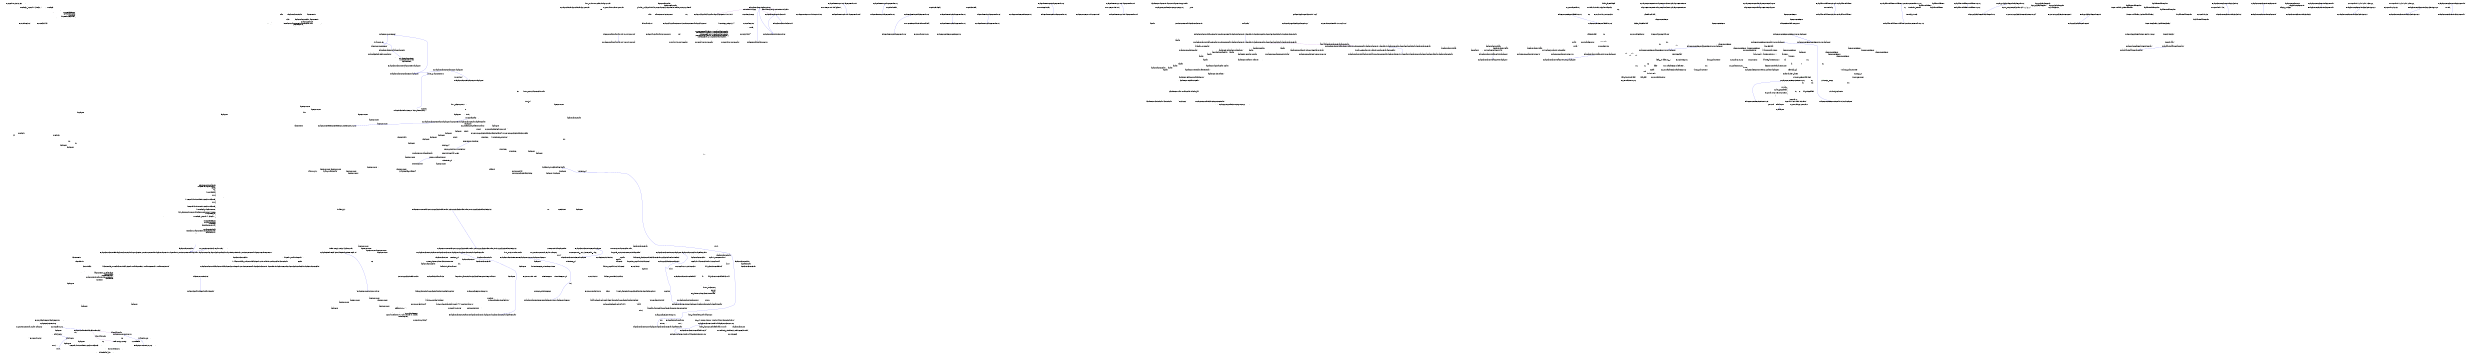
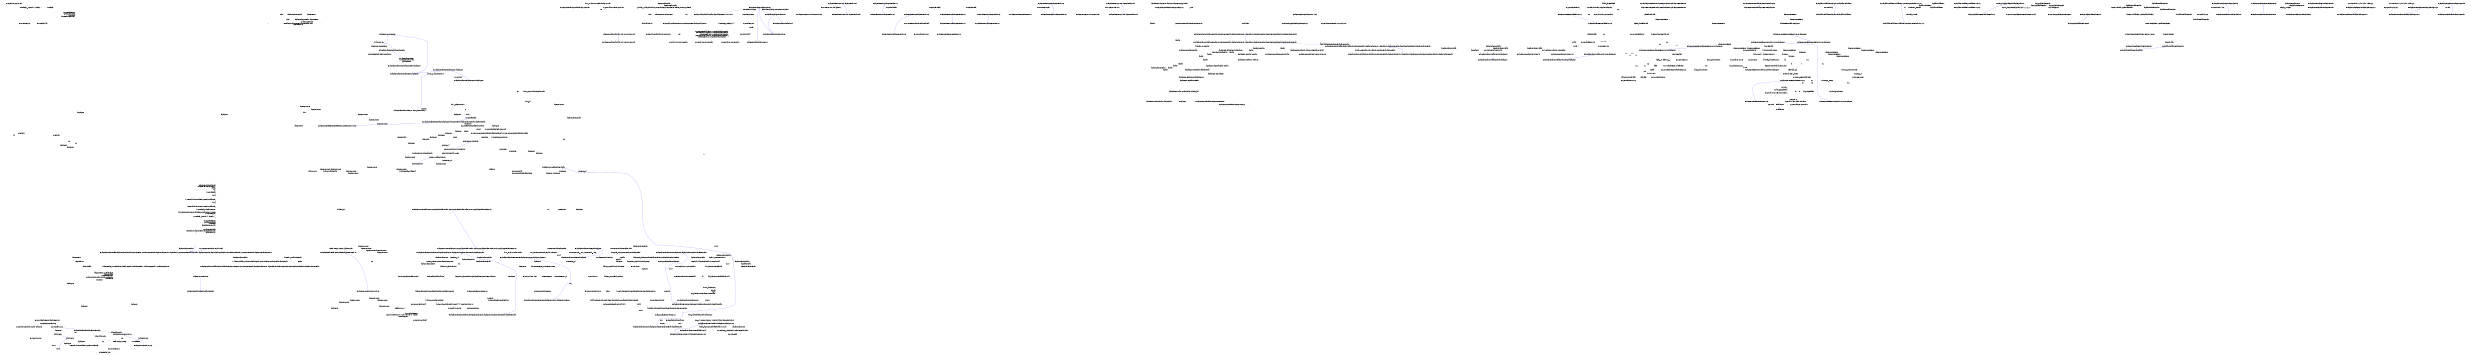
node "Entry Unk.IO.Path.HasExtension(string)": label "Entry Unk.IO.Path.HasExtension(string)" -> "Entry System.IO.Path.HasExtension(string)"
